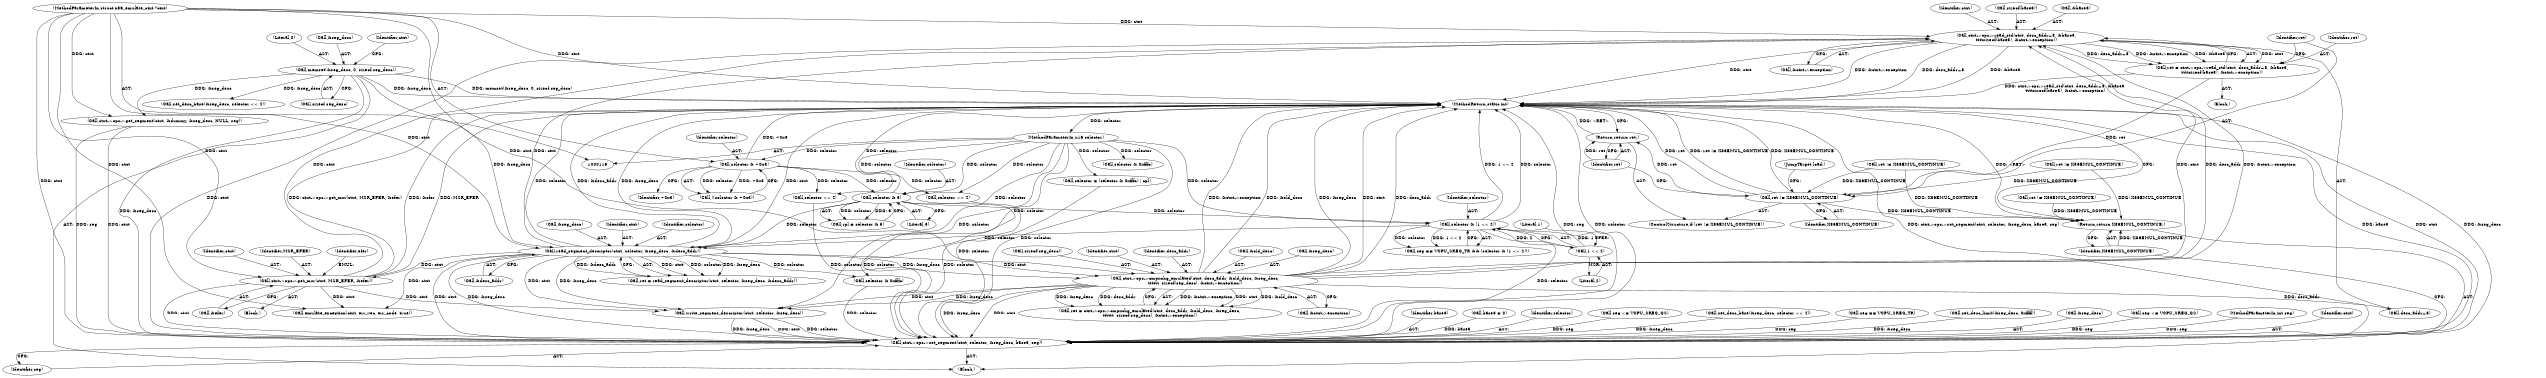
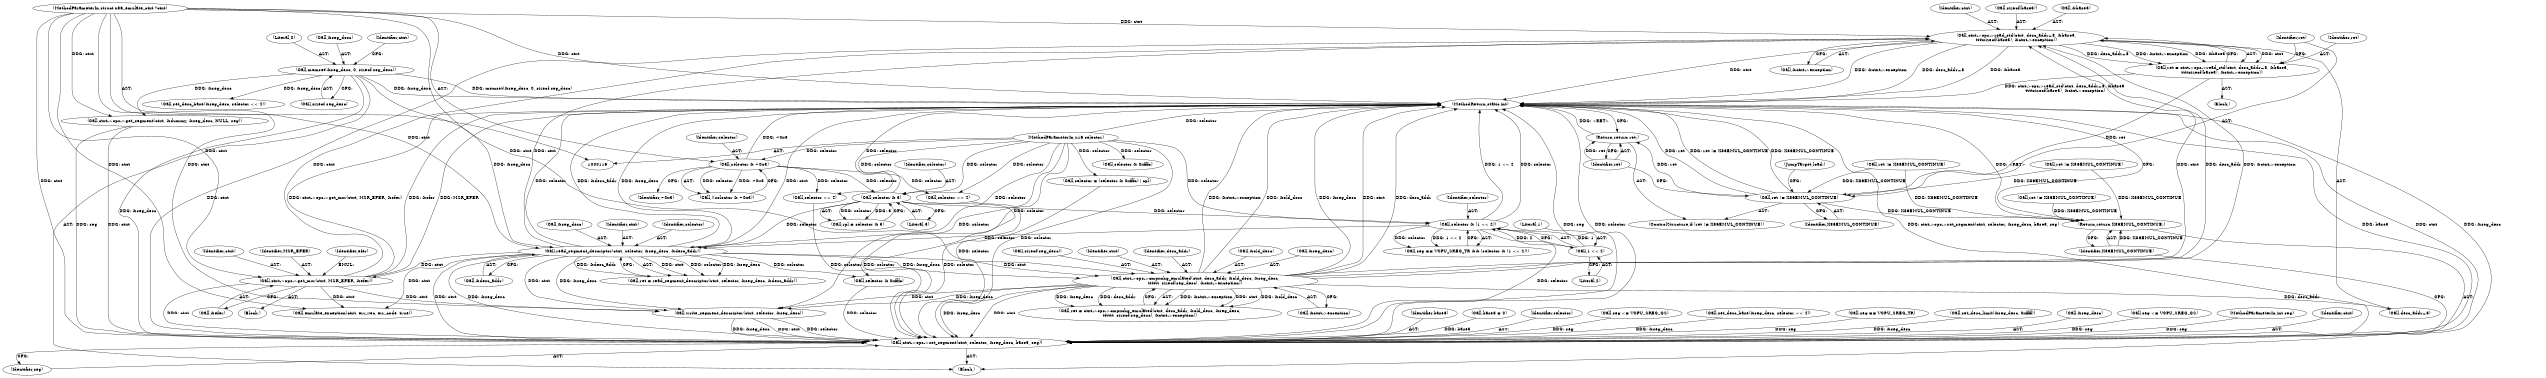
edge "(MethodReturn,static int)" -> "(MethodParameterIn,u16 selector)": reversed
edge "(Literal,1)" -> "(Call,1 << 2)": label "EFER: " -> "AST: "
edge "(MethodParameterIn,struct x86_emulate_ctxt *ctxt)" -> "(Call,write_segment_descriptor(ctxt, selector, &seg_desc))": added, label "DDG: ctxt"
edge "(Call,1 << 2)" -> "(Literal,2)": label "MSR: " -> "CFG: "
